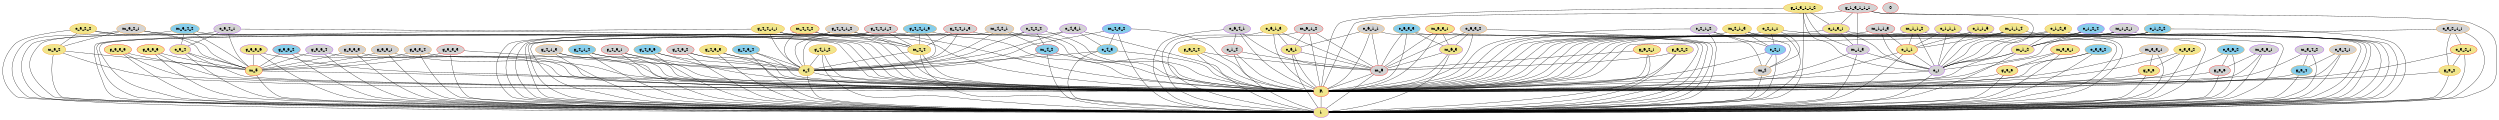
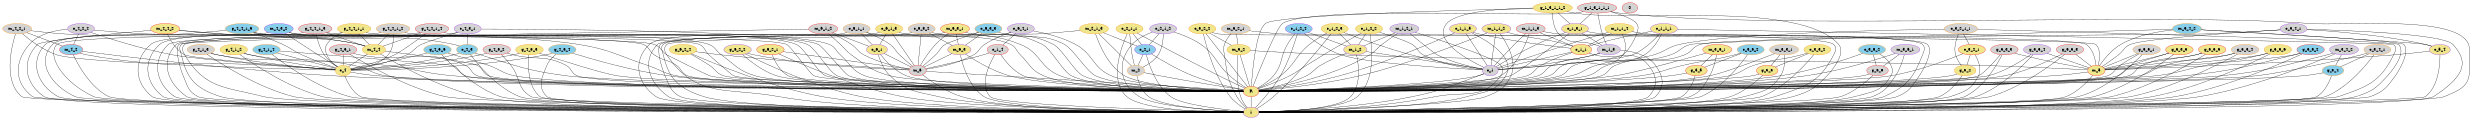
node "o_1_2_2": fillcolor skyblue -> khaki
edge "m_5_2_1" -- "R": removed
node "g_5_5_6": color purple -> darkorange
node "g_5_5_3": color darkorange -> red
edge "o_5_4" -- "R": removed
